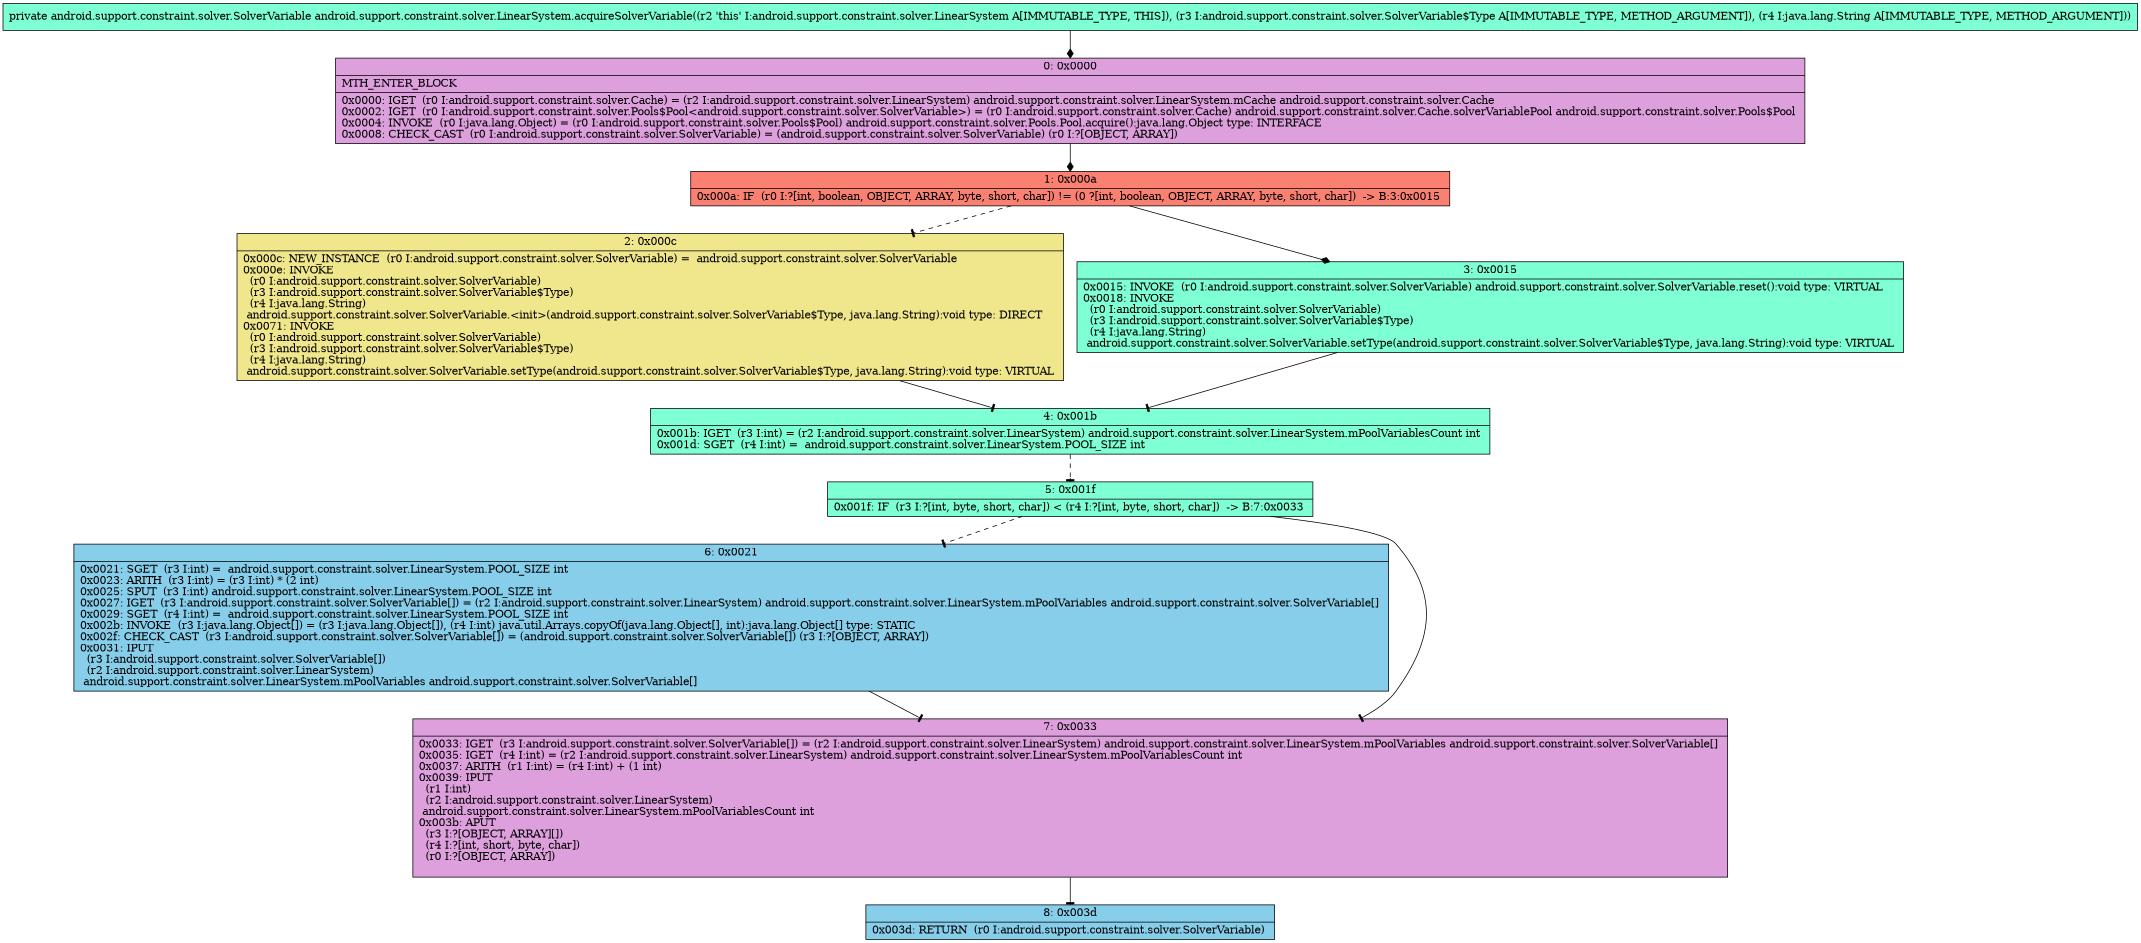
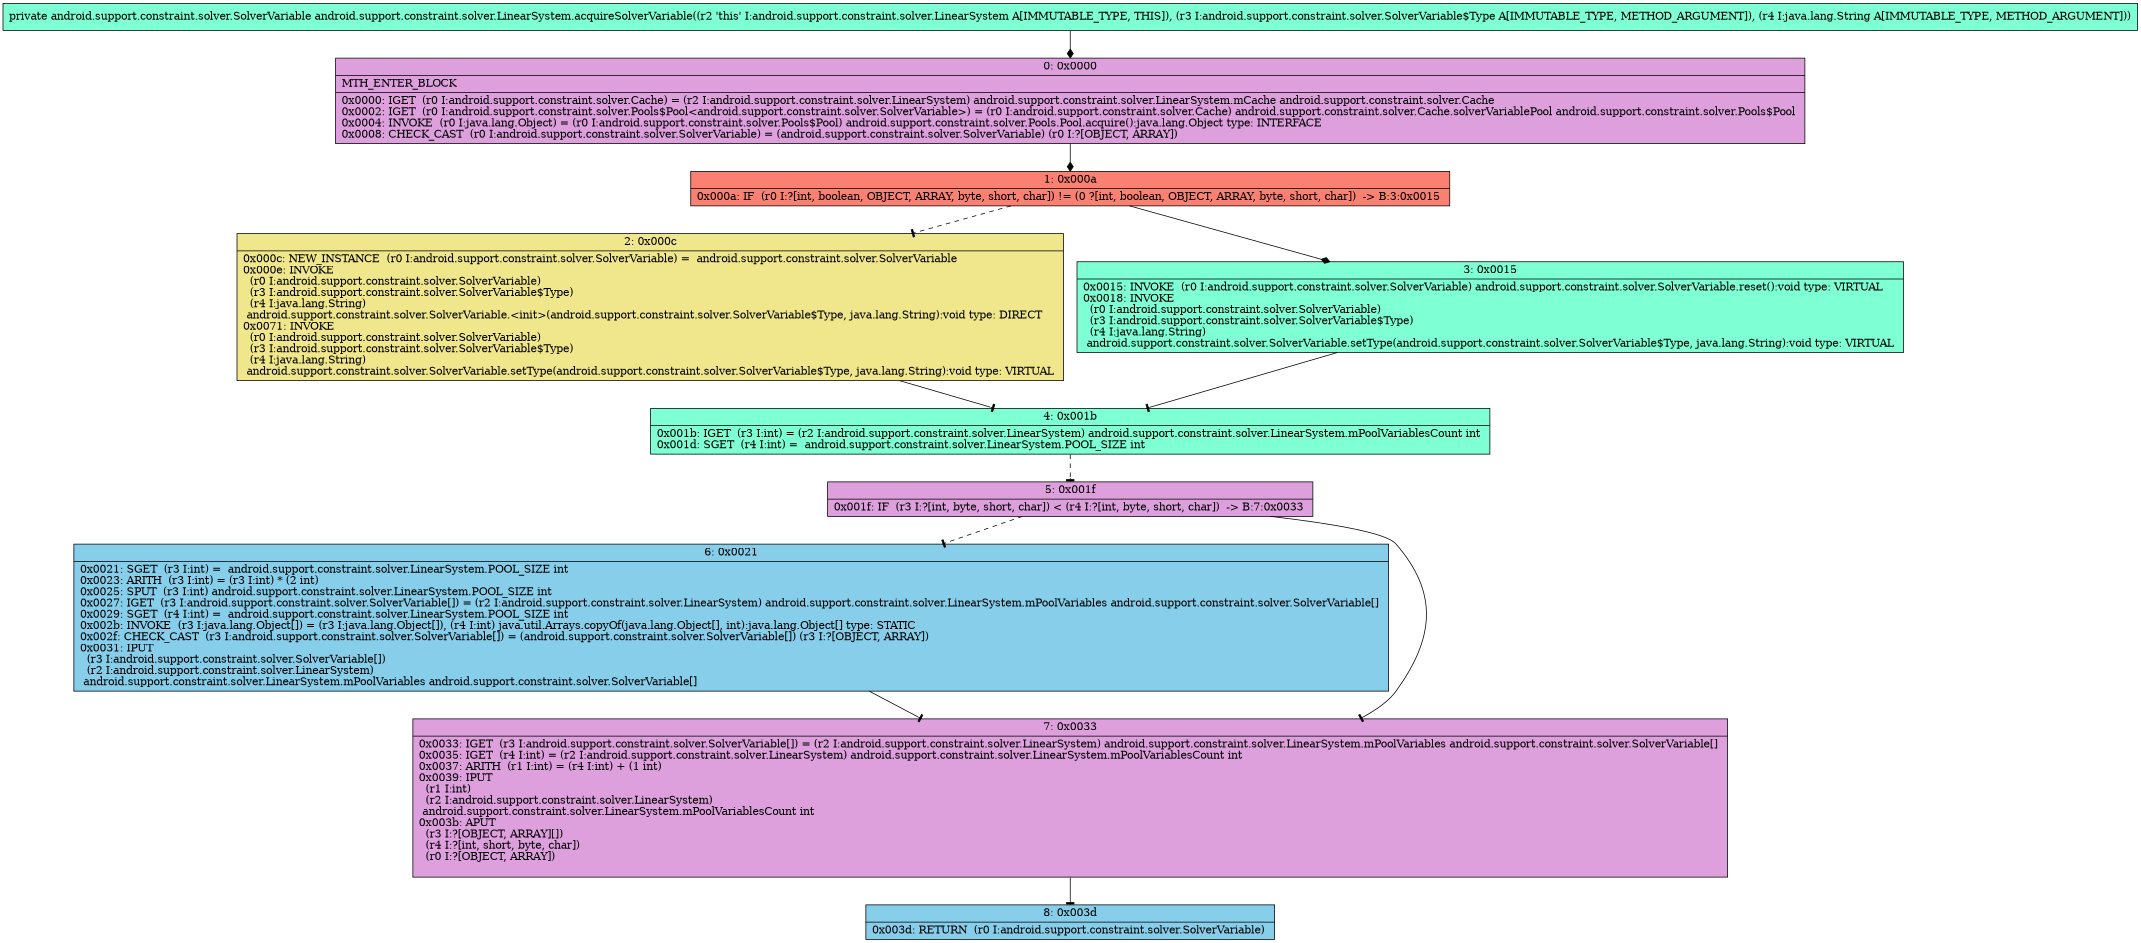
node "5: 0x001f": fillcolor aquamarine -> plum
